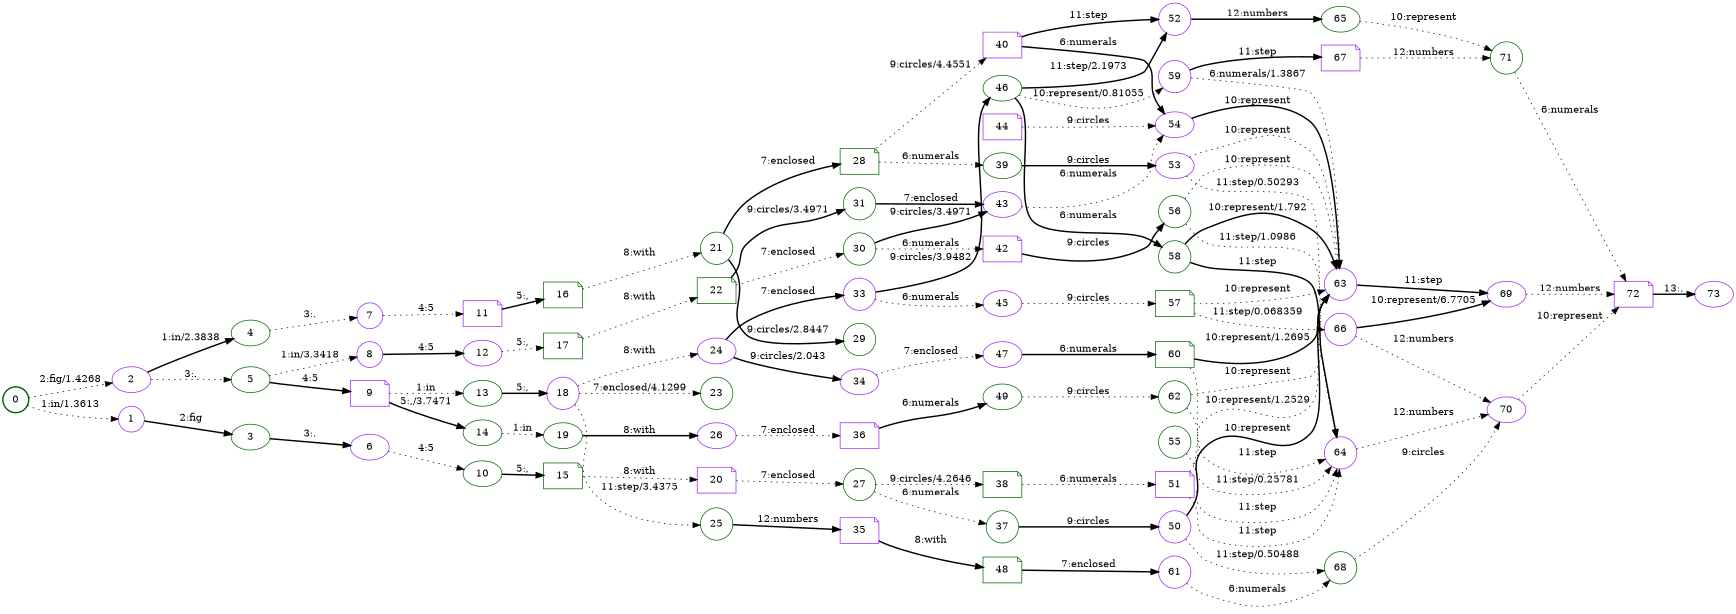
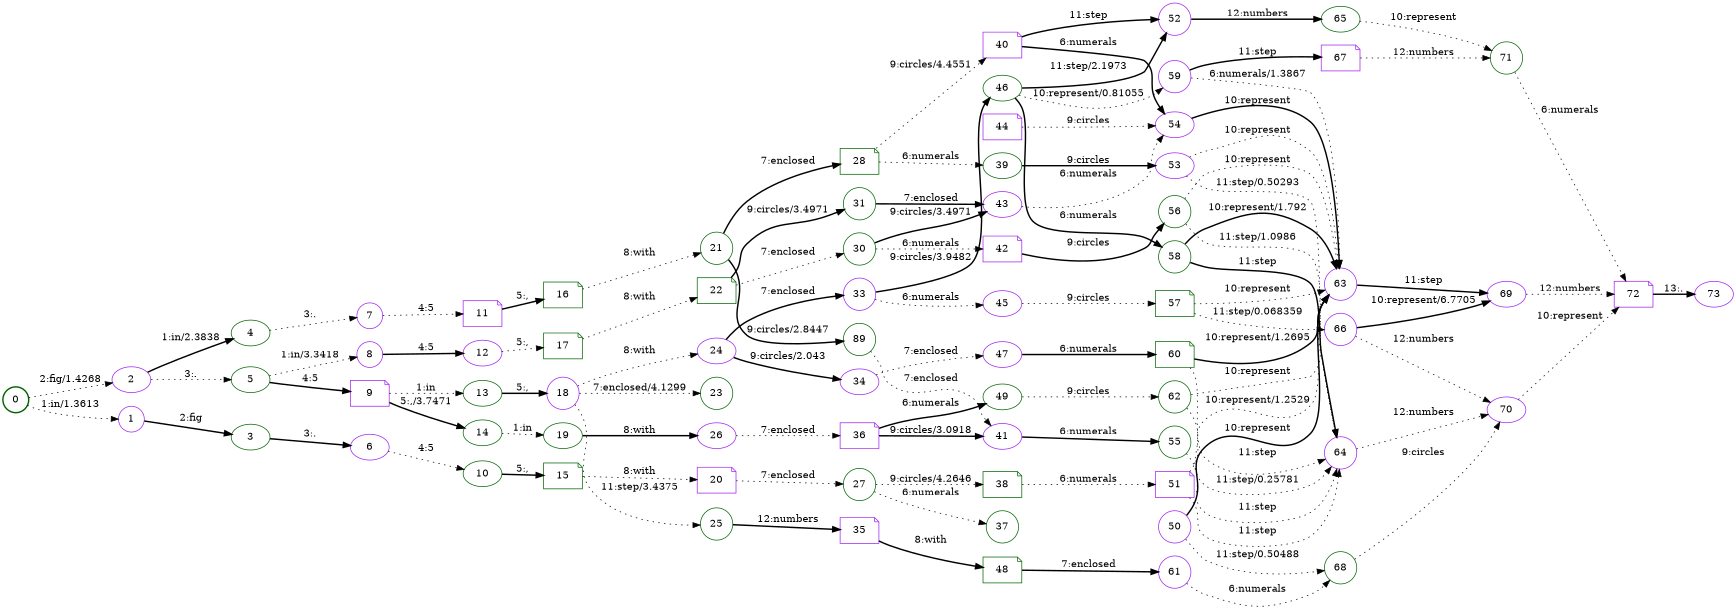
node "29": label "29" -> "89"
node "41": added
edge "37" -> "50": removed, label "9:circles"
